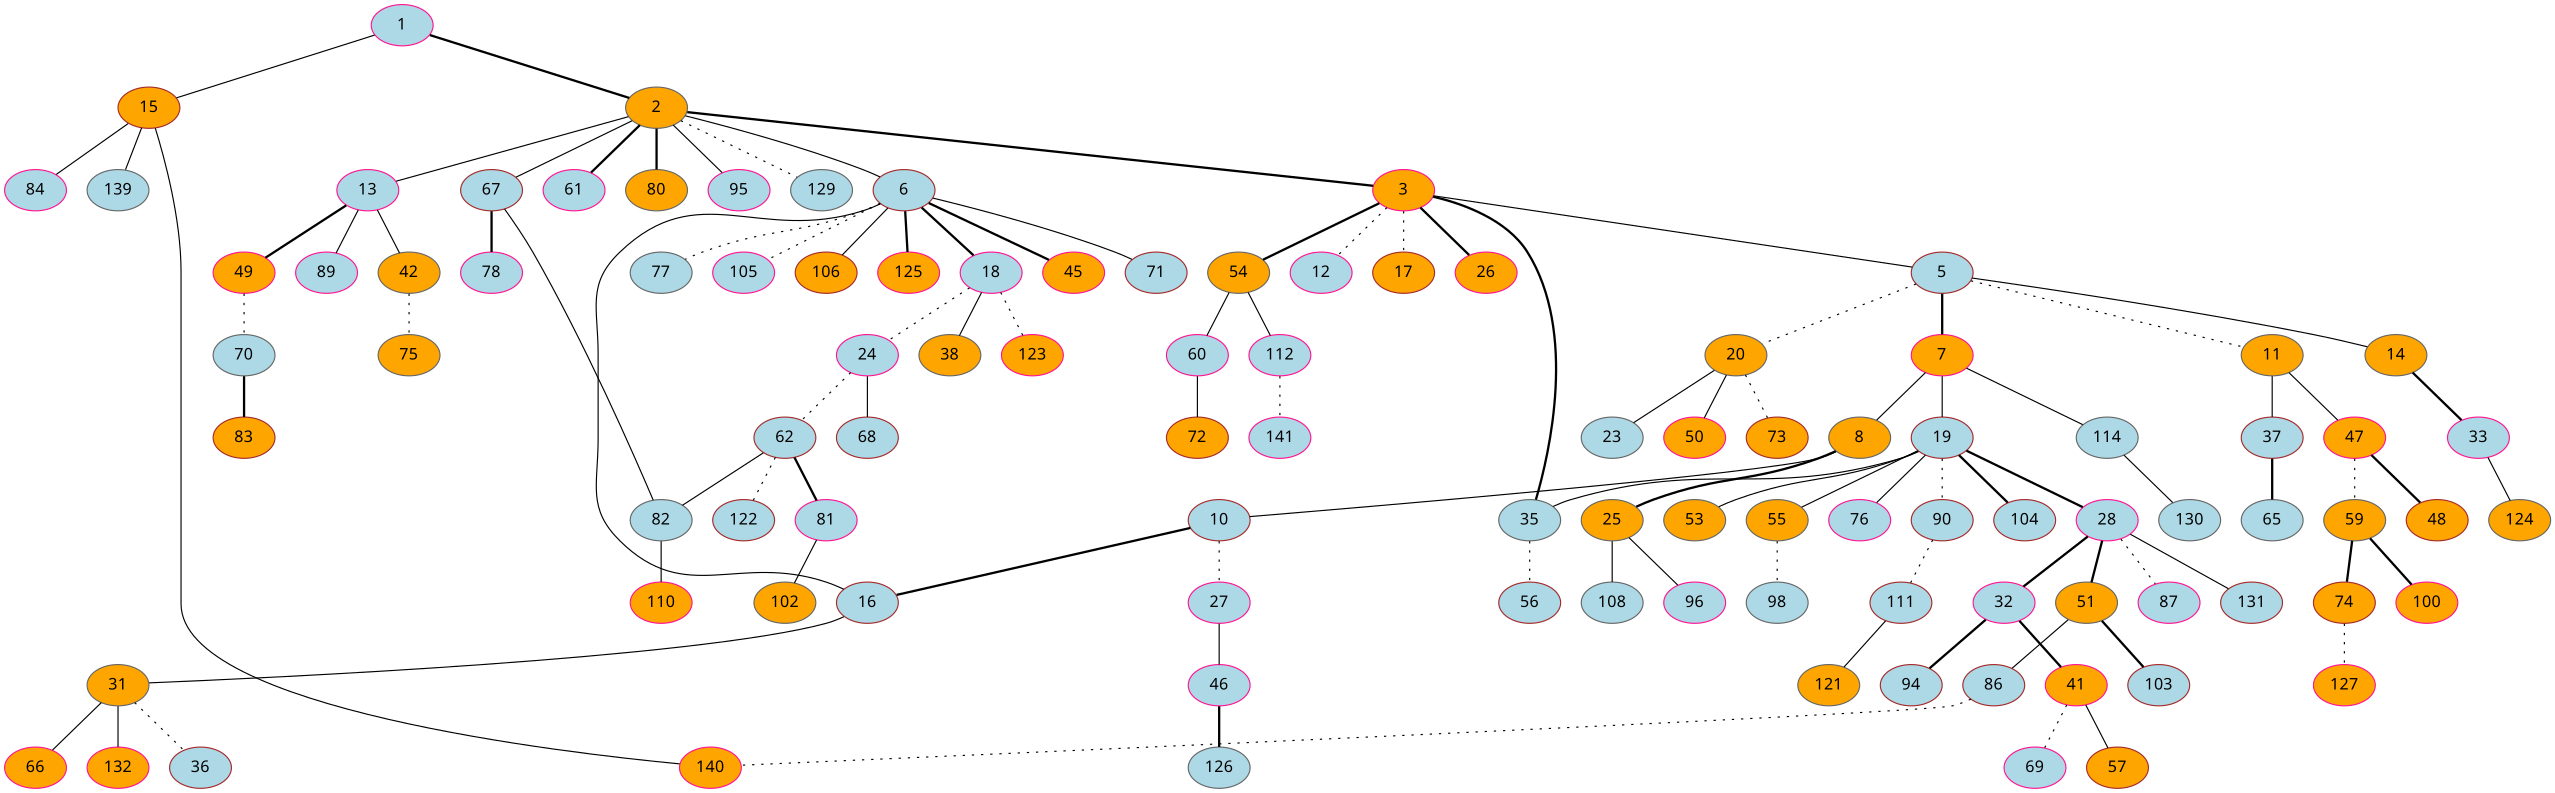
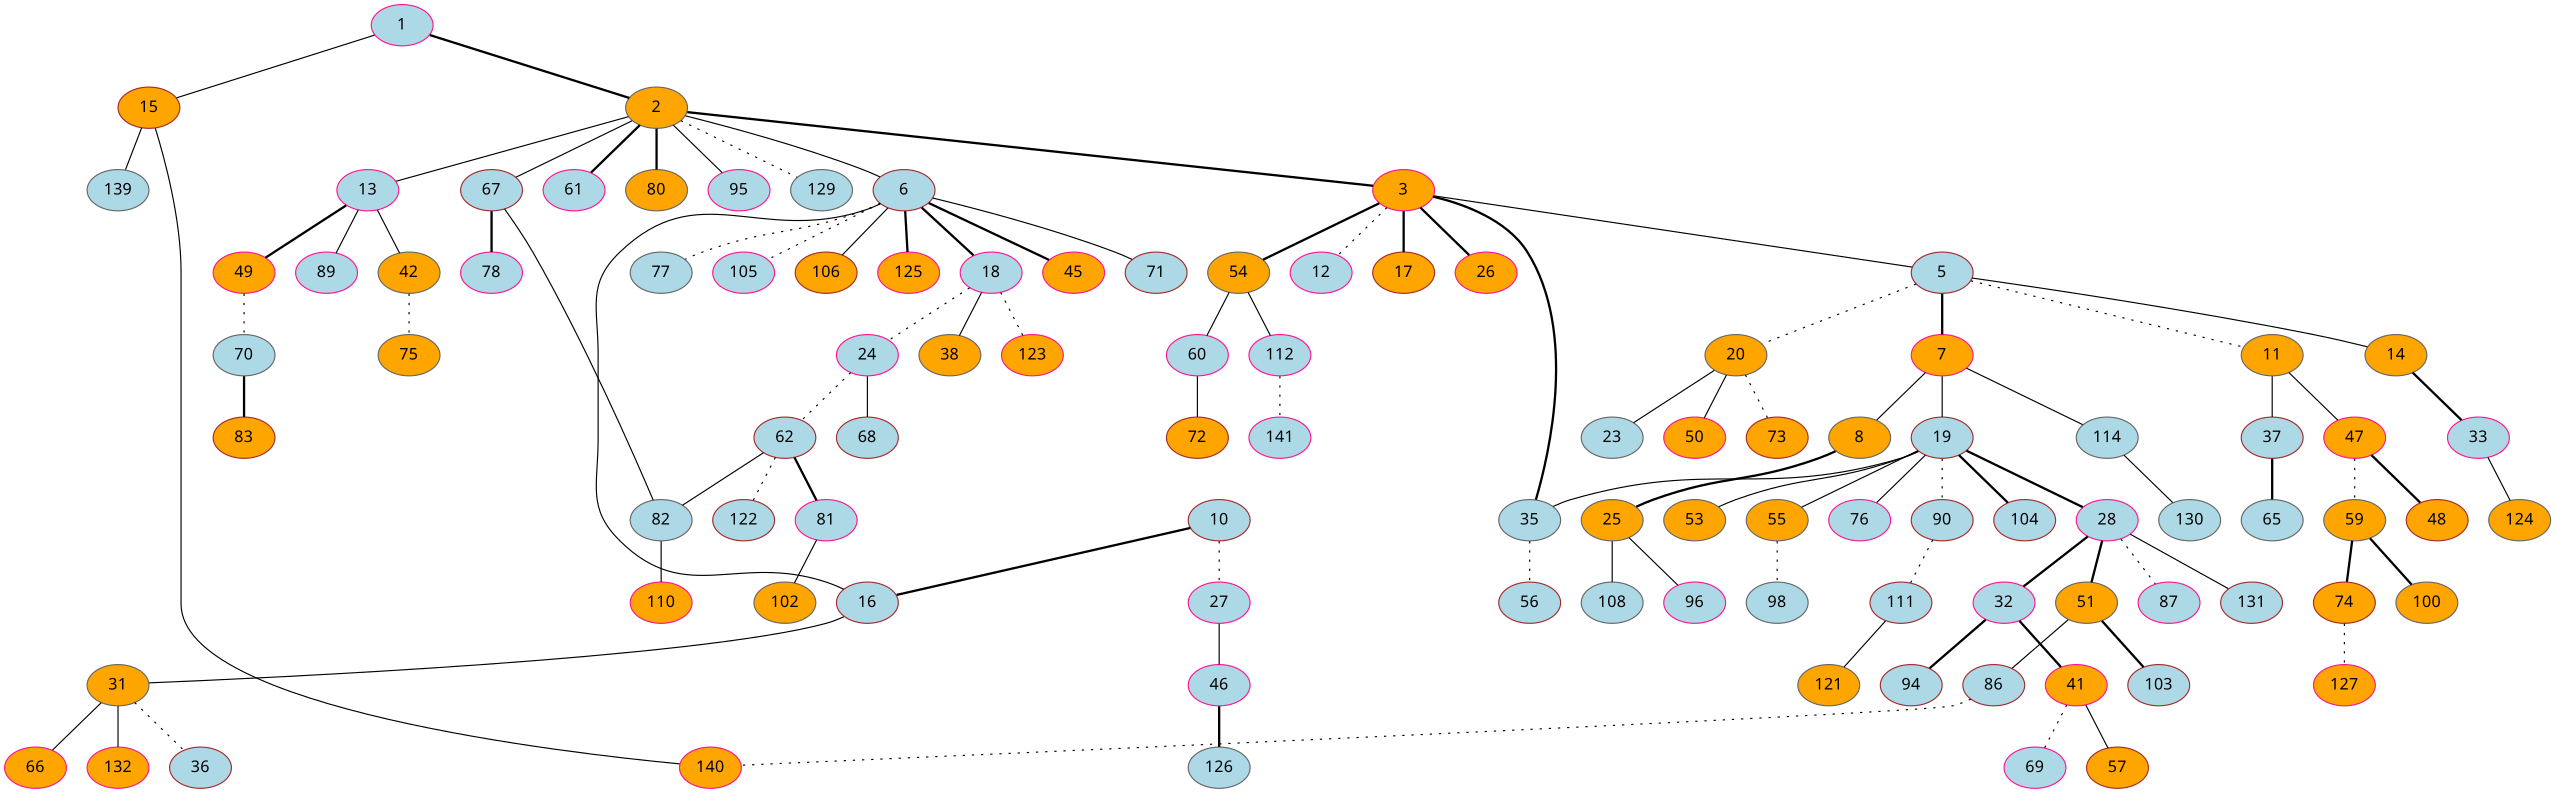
node "84": removed
edge "3" -- "17": style dotted -> bold
edge "8" -- "10": removed
node "100": color deeppink -> gray40
